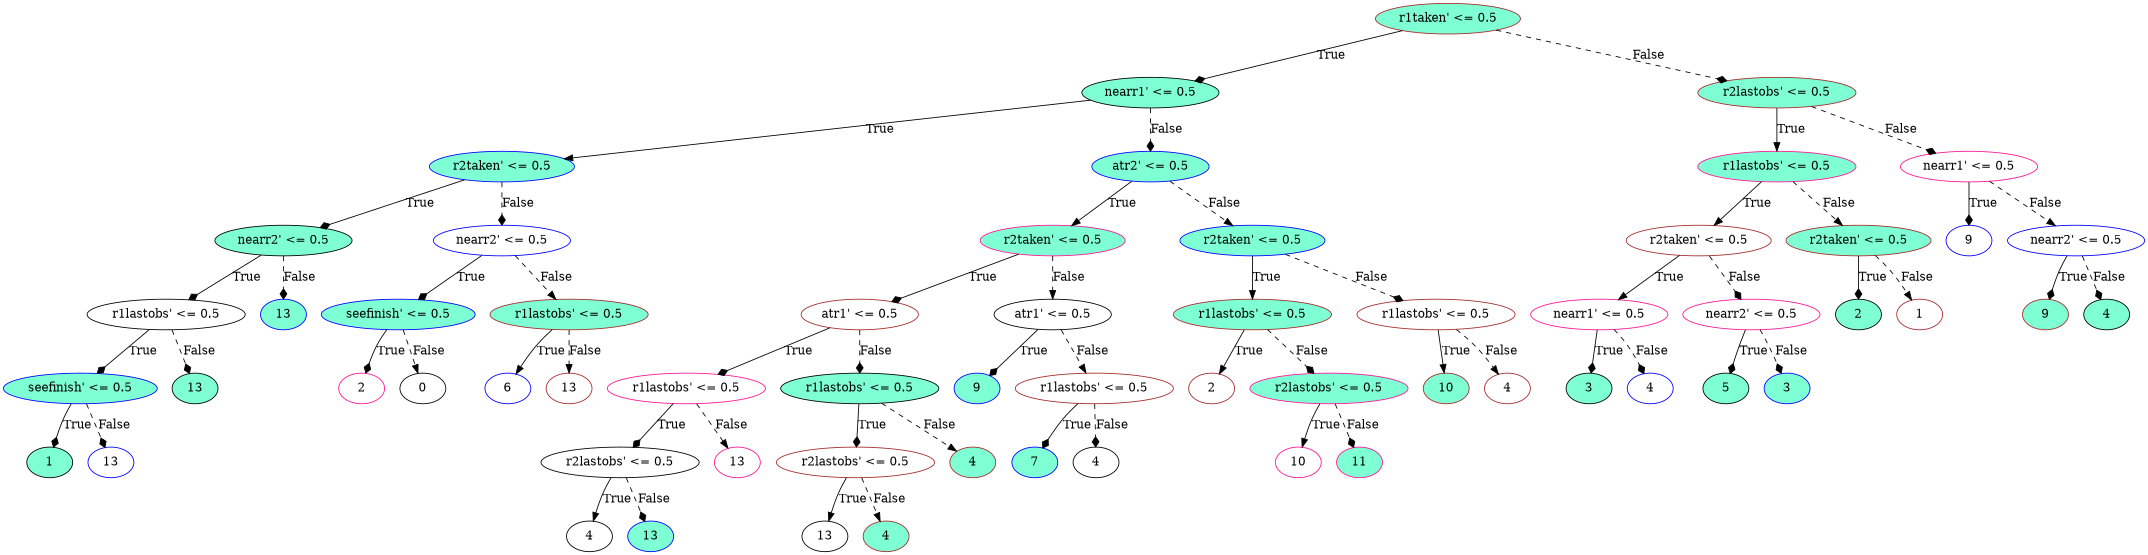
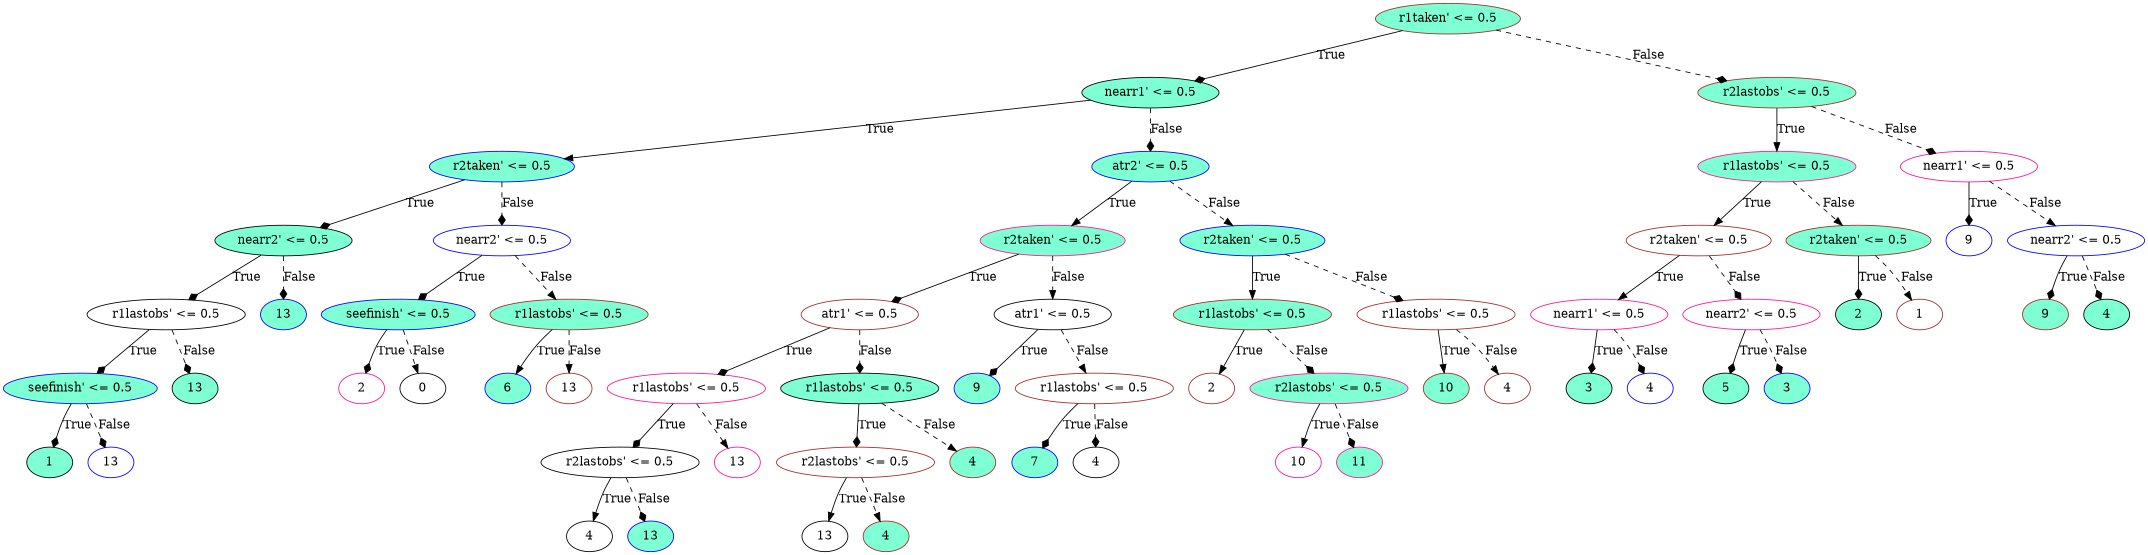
node "6": fillcolor white -> aquamarine
